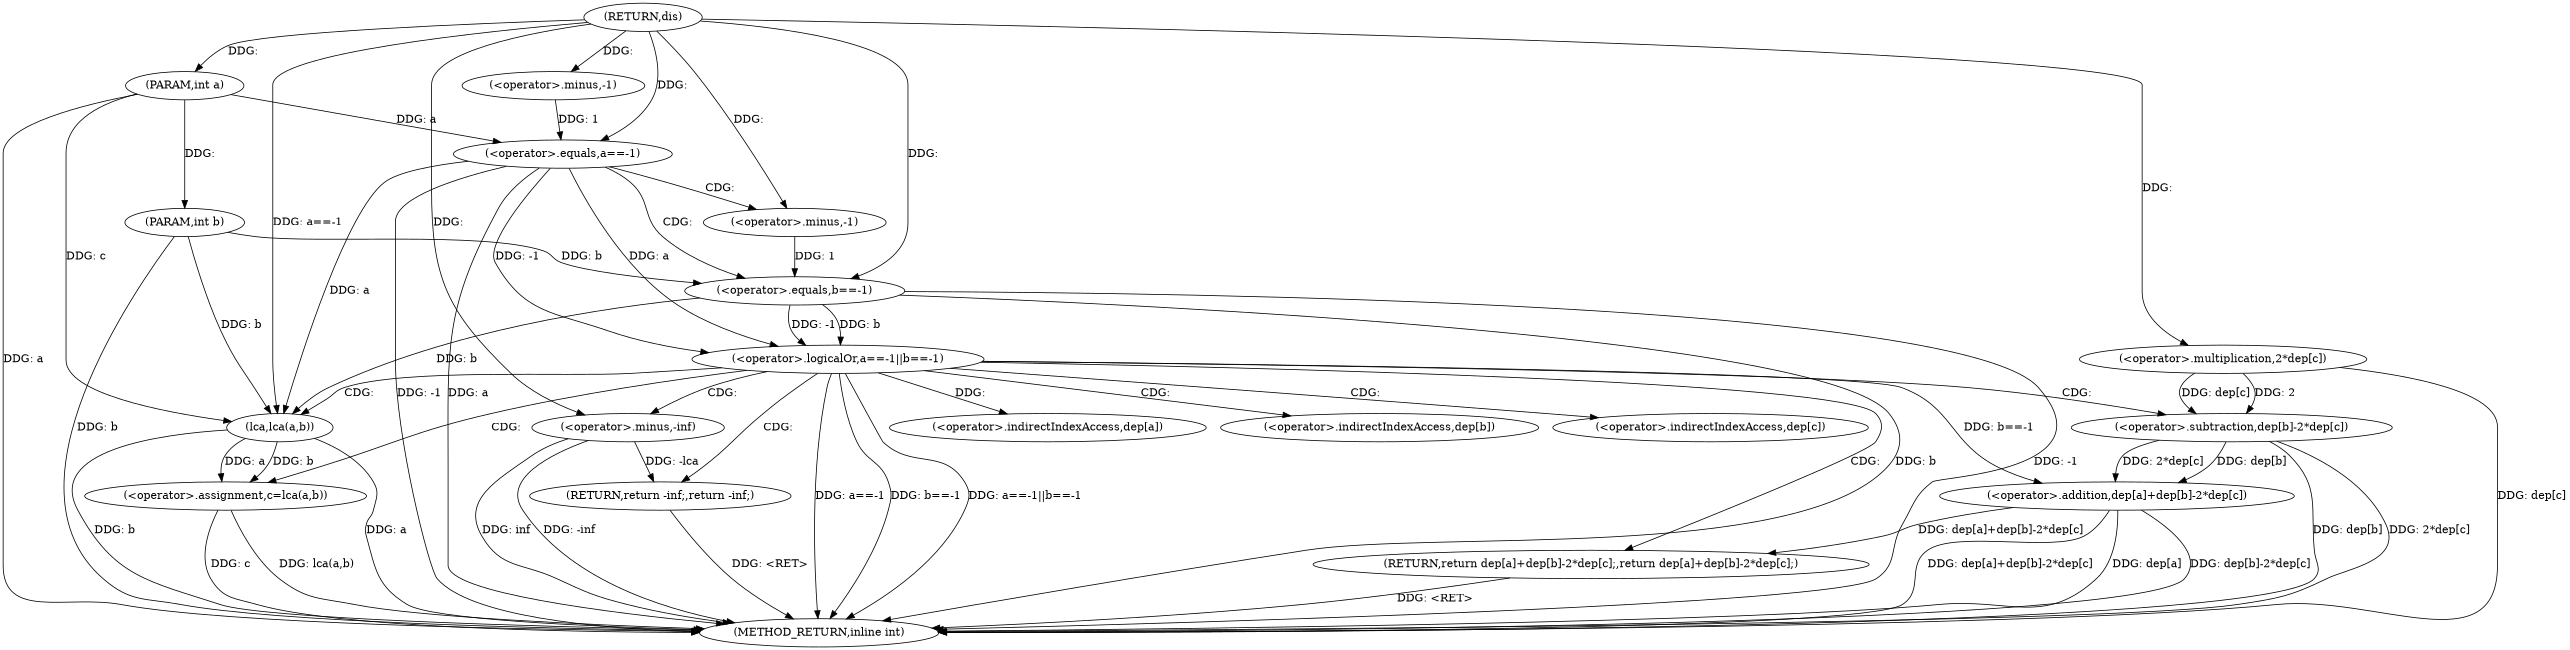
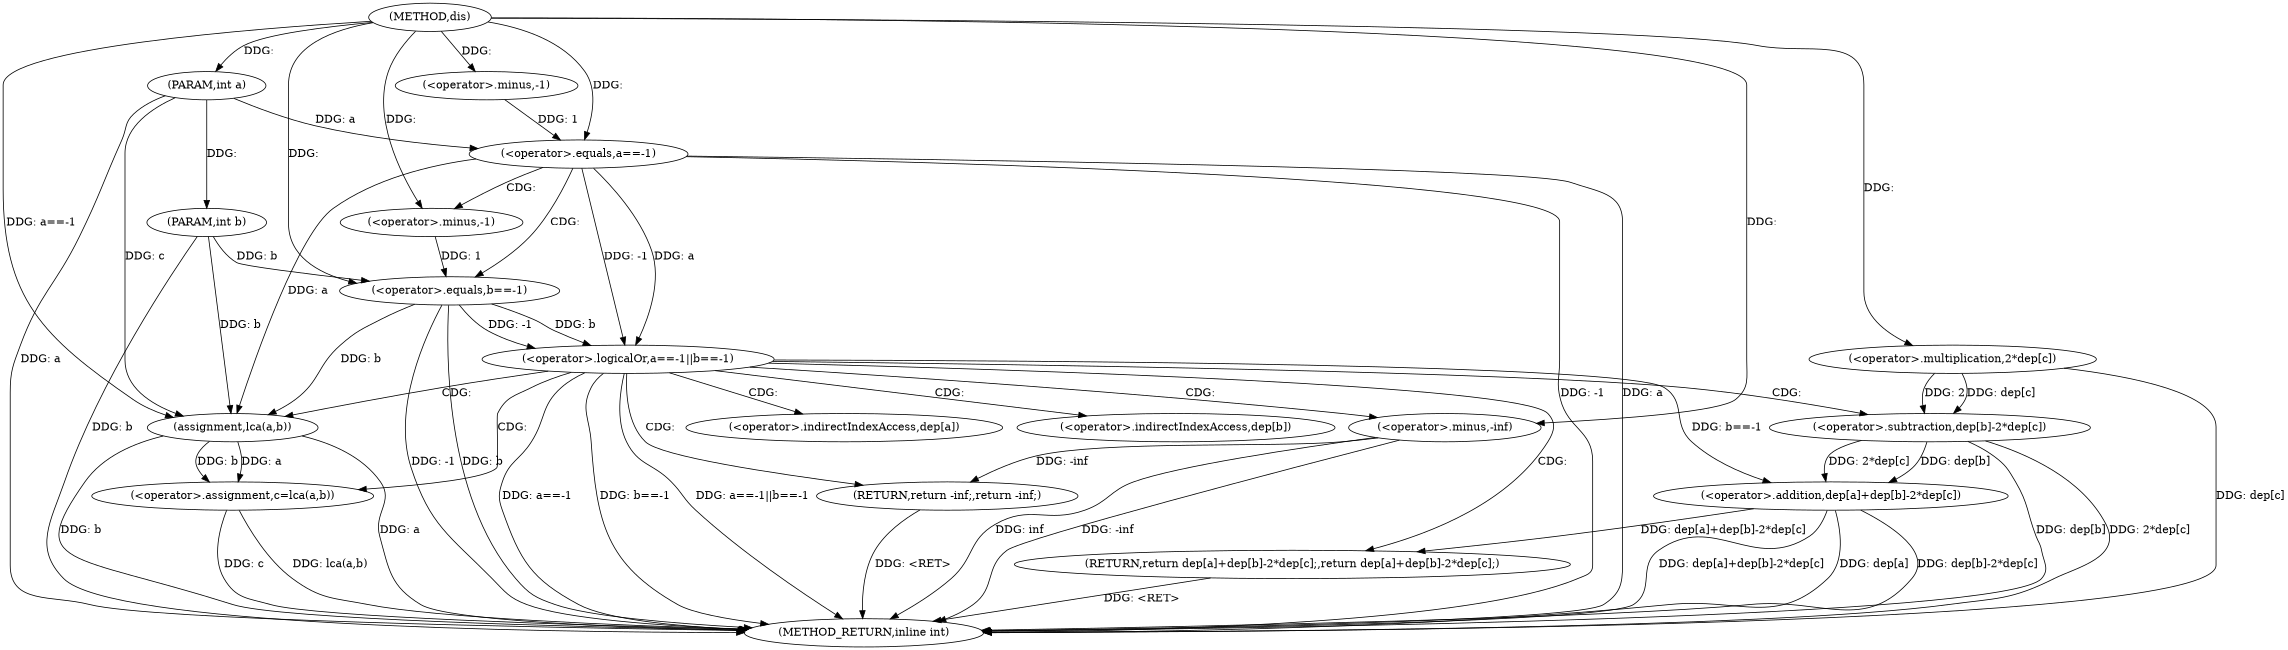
node "(RETURN,dis)": label "(RETURN,dis)" -> "(METHOD,dis)"
edge "(<operator>.logicalOr,a==-1||b==-1)" -> "(<operator>.indirectIndexAccess,dep[a])": label "DDG: " -> "CDG: "
node "(lca,lca(a,b))": label "(lca,lca(a,b))" -> "(assignment,lca(a,b))"
node "(<operator>.indirectIndexAccess,dep[c])": removed
edge "(<operator>.minus,-inf)" -> "(RETURN,return -inf;,return -inf;)": label "DDG: -lca" -> "DDG: -inf"
